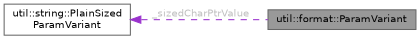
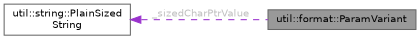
node "util::string::PlainSized ParamVariant": label "util::string::PlainSized ParamVariant" -> "util::string::PlainSized String"
